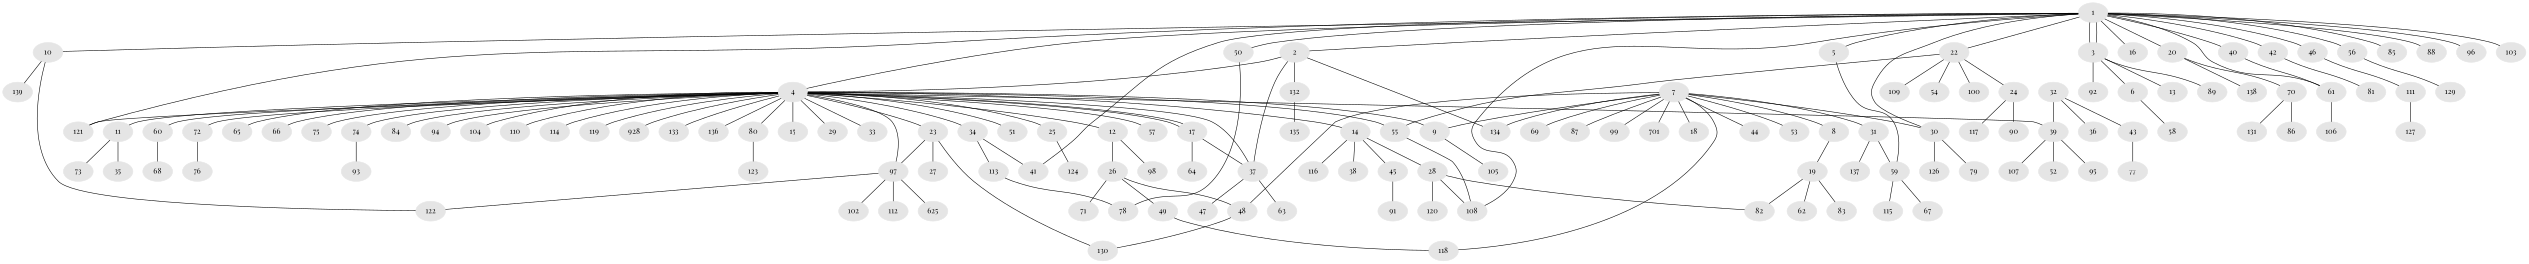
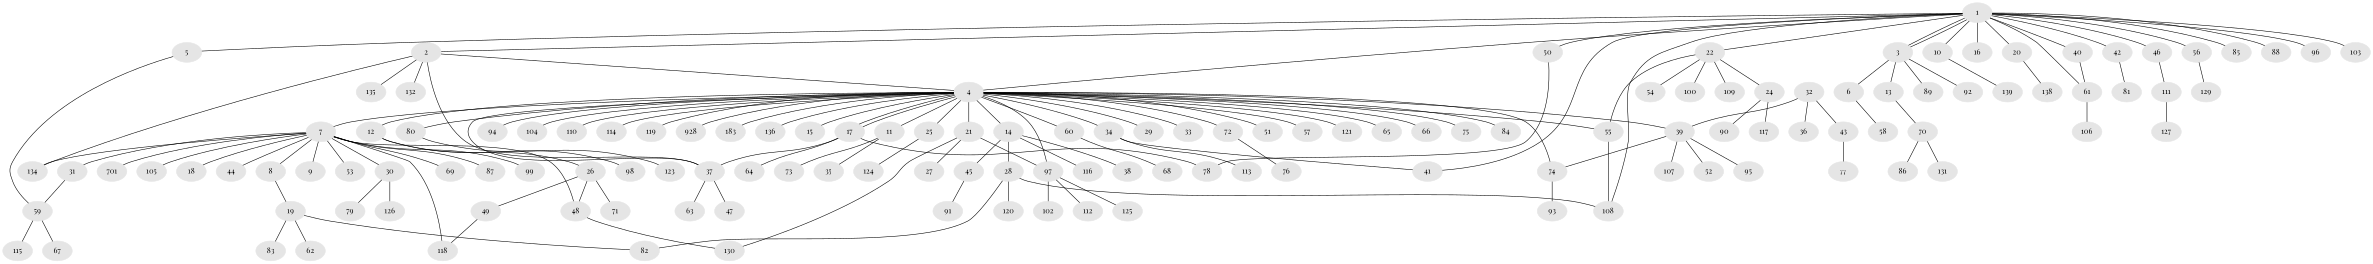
edge "1" -- "121": removed
edge "1" -- "30": removed
edge "20" -- "70": now "13" -- "70"
edge "4" -- "9": now "4" -- "7"
edge "132" -- "135": now "2" -- "135"
node "133": label "133" -> "183"
node "23": label "23" -> "21"
edge "9" -- "105": now "7" -- "105"
edge "39" -- "74": added
node "137": removed
edge "113" -- "78": now "17" -- "78"
node "122": removed
node "625": label "625" -> "125"
